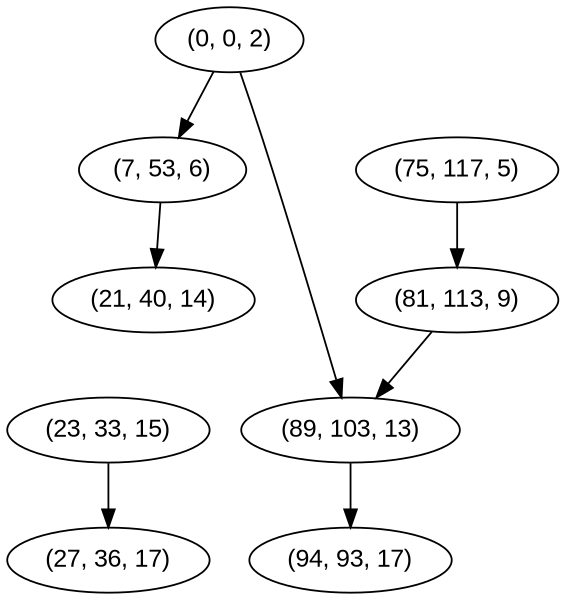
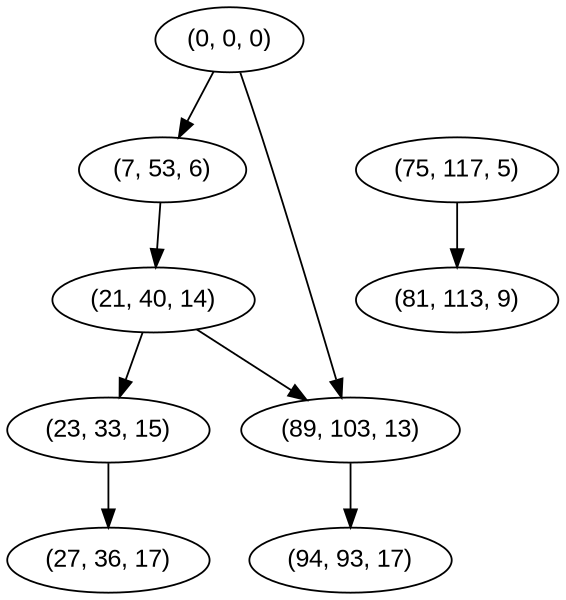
node "(0, 0, 2)": label "(0, 0, 2)" -> "(0, 0, 0)"
edge "(21, 40, 14)" -> "(23, 33, 15)": added
edge "(81, 113, 9)" -> "(89, 103, 13)": now "(21, 40, 14)" -> "(89, 103, 13)"
